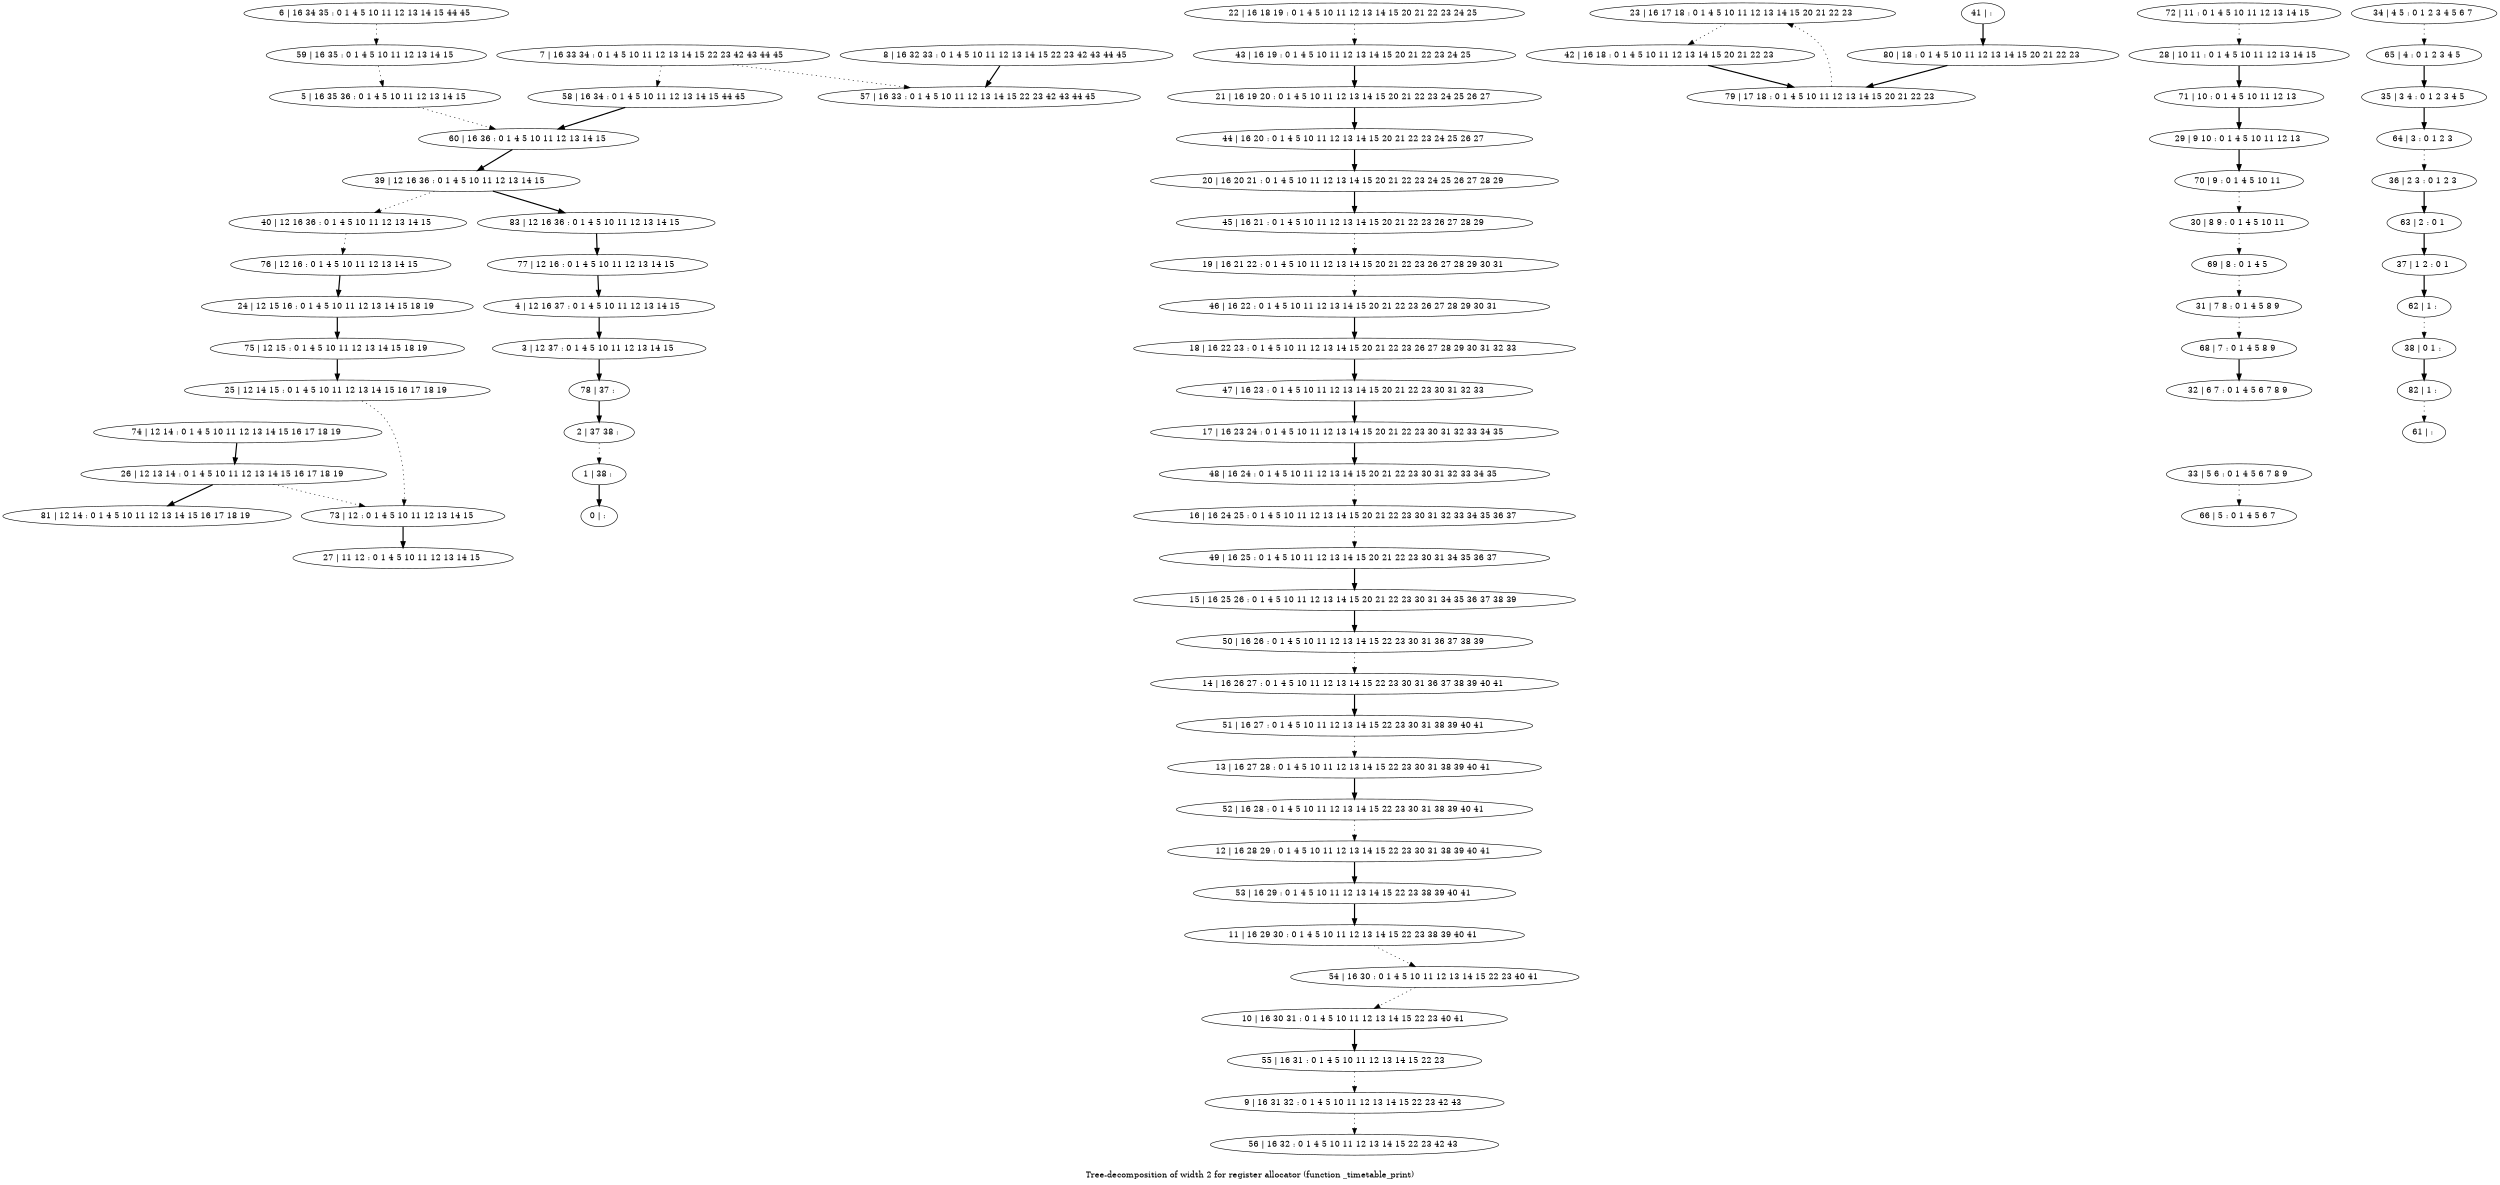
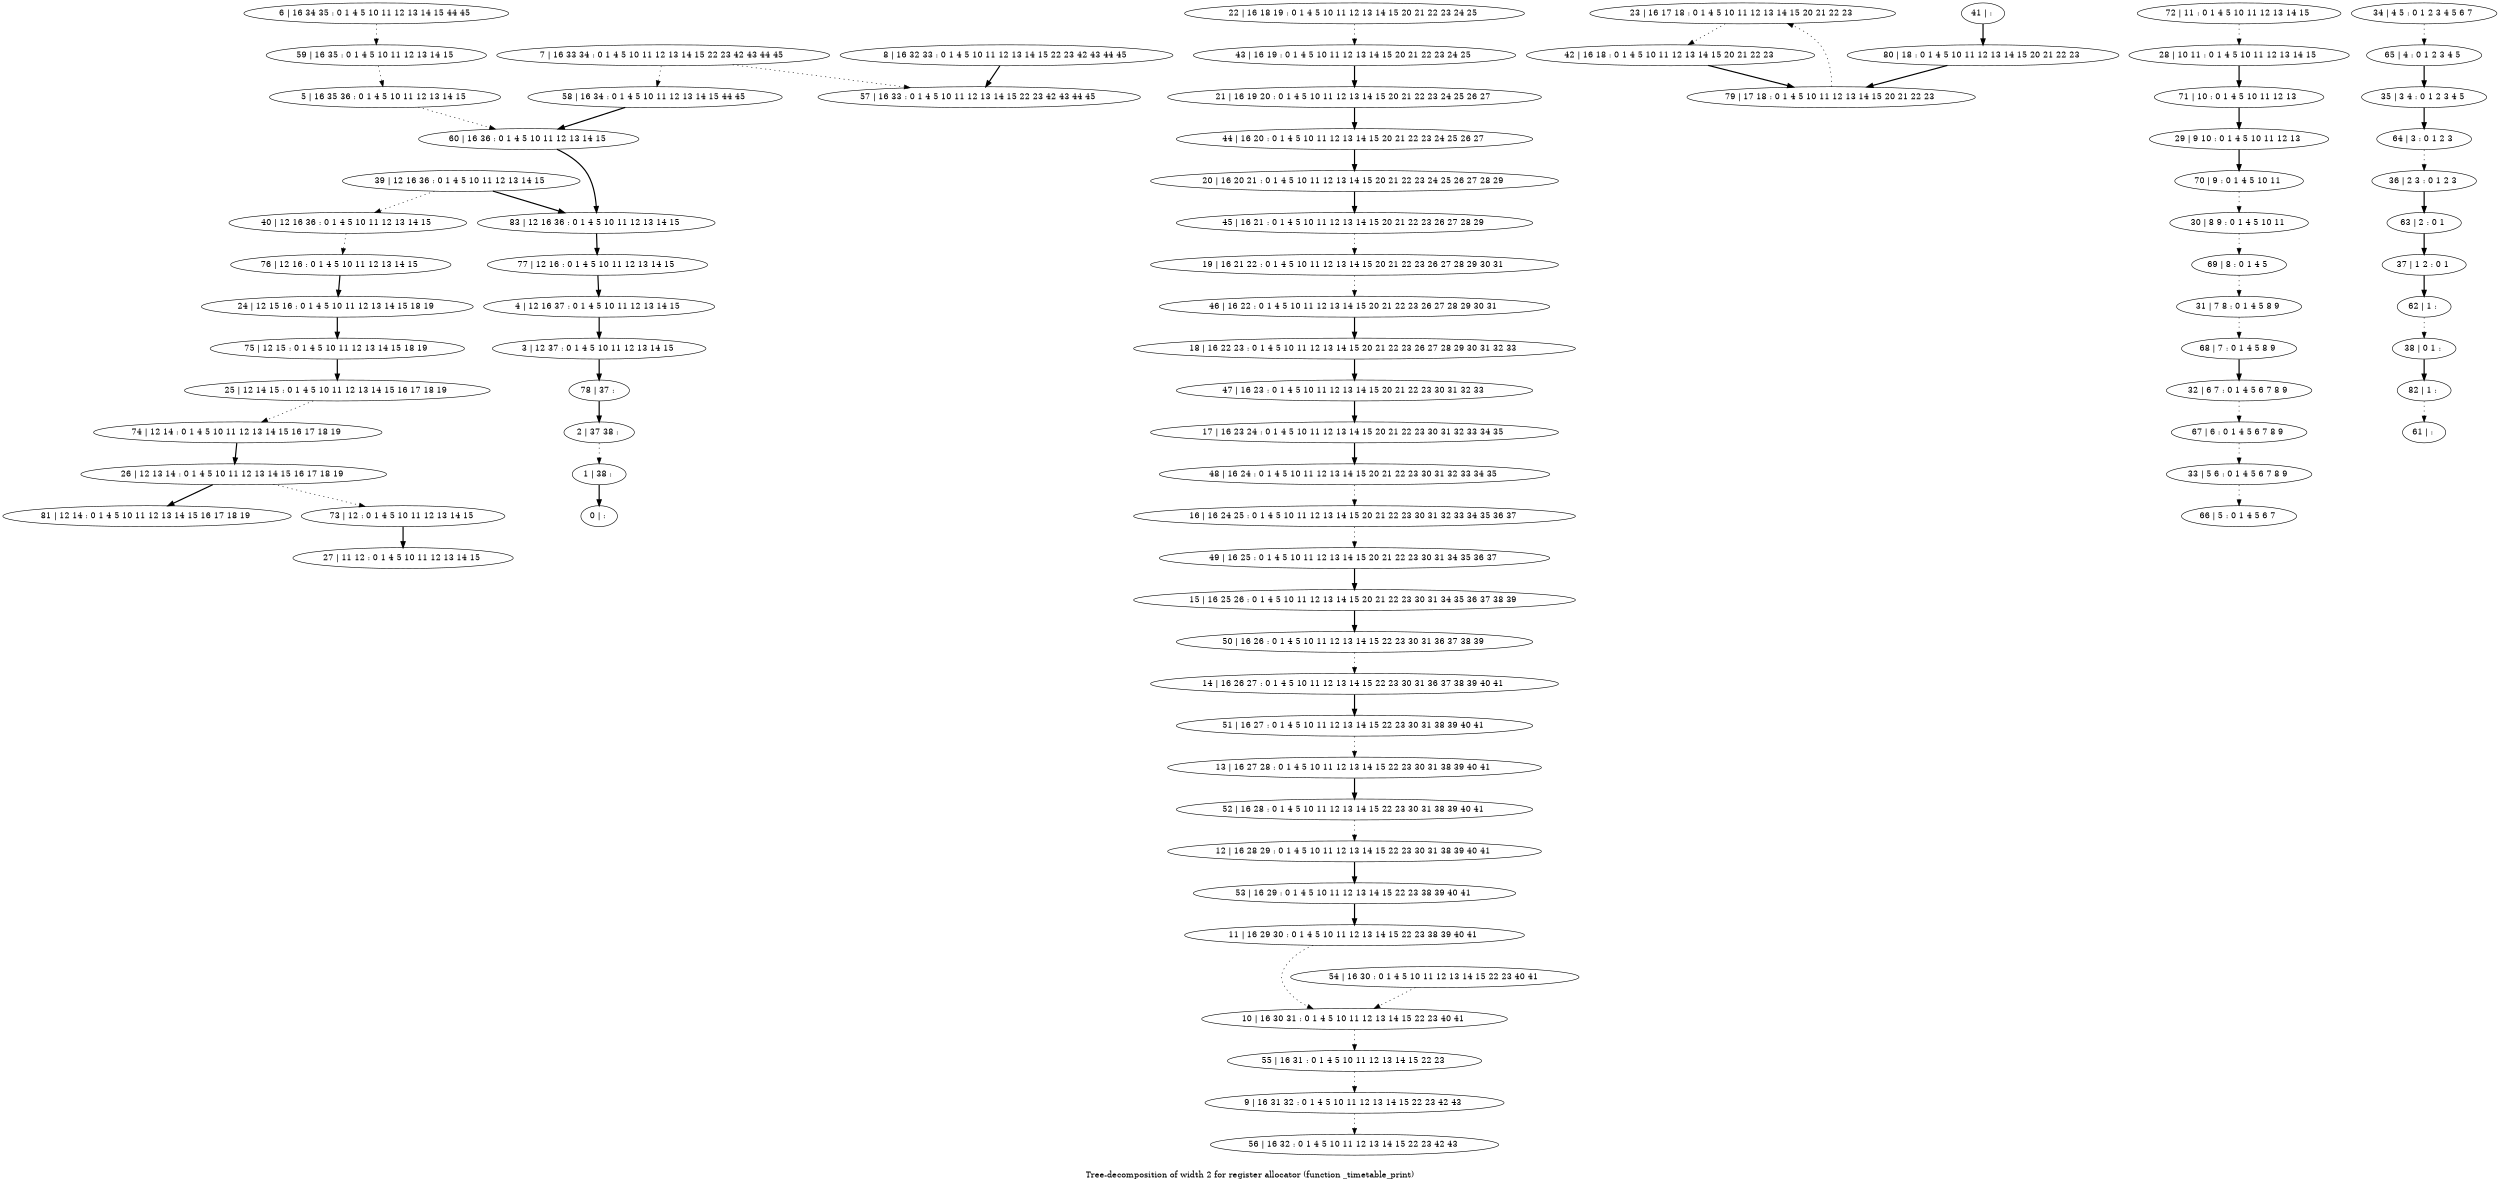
edge "60 | 16 36 : 0 1 4 5 10 11 12 13 14 15" -> "39 | 12 16 36 : 0 1 4 5 10 11 12 13 14 15": now "60 | 16 36 : 0 1 4 5 10 11 12 13 14 15" -> "83 | 12 16 36 : 0 1 4 5 10 11 12 13 14 15"
node "67 | 6 : 0 1 4 5 6 7 8 9": added
edge "25 | 12 14 15 : 0 1 4 5 10 11 12 13 14 15 16 17 18 19" -> "73 | 12 : 0 1 4 5 10 11 12 13 14 15": now "25 | 12 14 15 : 0 1 4 5 10 11 12 13 14 15 16 17 18 19" -> "74 | 12 14 : 0 1 4 5 10 11 12 13 14 15 16 17 18 19"
edge "11 | 16 29 30 : 0 1 4 5 10 11 12 13 14 15 22 23 38 39 40 41" -> "54 | 16 30 : 0 1 4 5 10 11 12 13 14 15 22 23 40 41": now "11 | 16 29 30 : 0 1 4 5 10 11 12 13 14 15 22 23 38 39 40 41" -> "10 | 16 30 31 : 0 1 4 5 10 11 12 13 14 15 22 23 40 41"
edge "10 | 16 30 31 : 0 1 4 5 10 11 12 13 14 15 22 23 40 41" -> "55 | 16 31 : 0 1 4 5 10 11 12 13 14 15 22 23": style bold -> dotted
